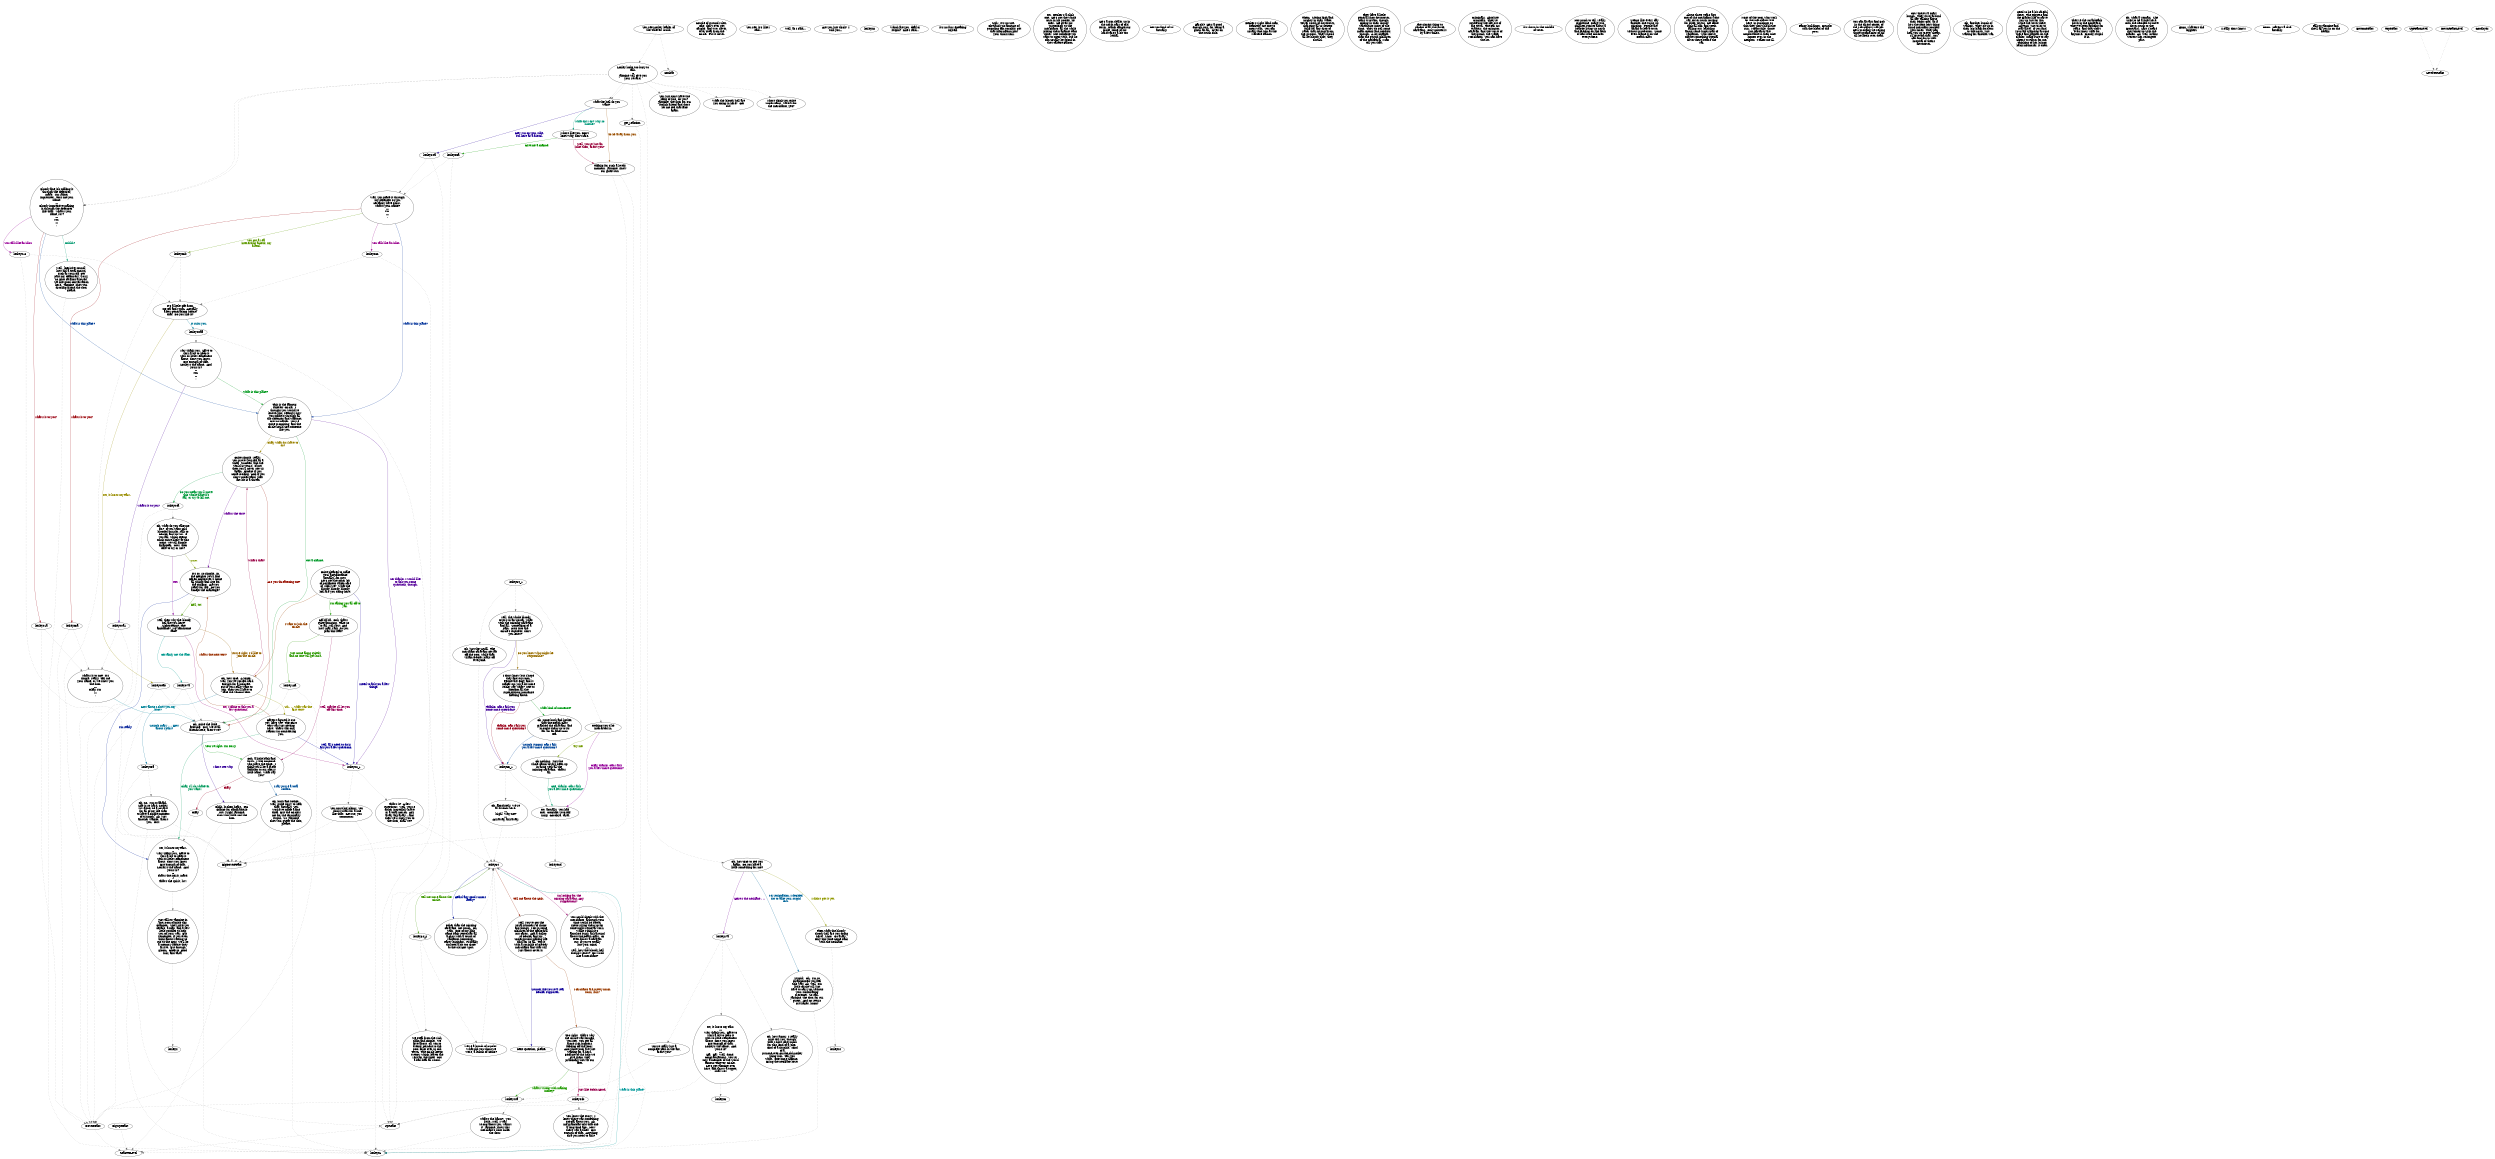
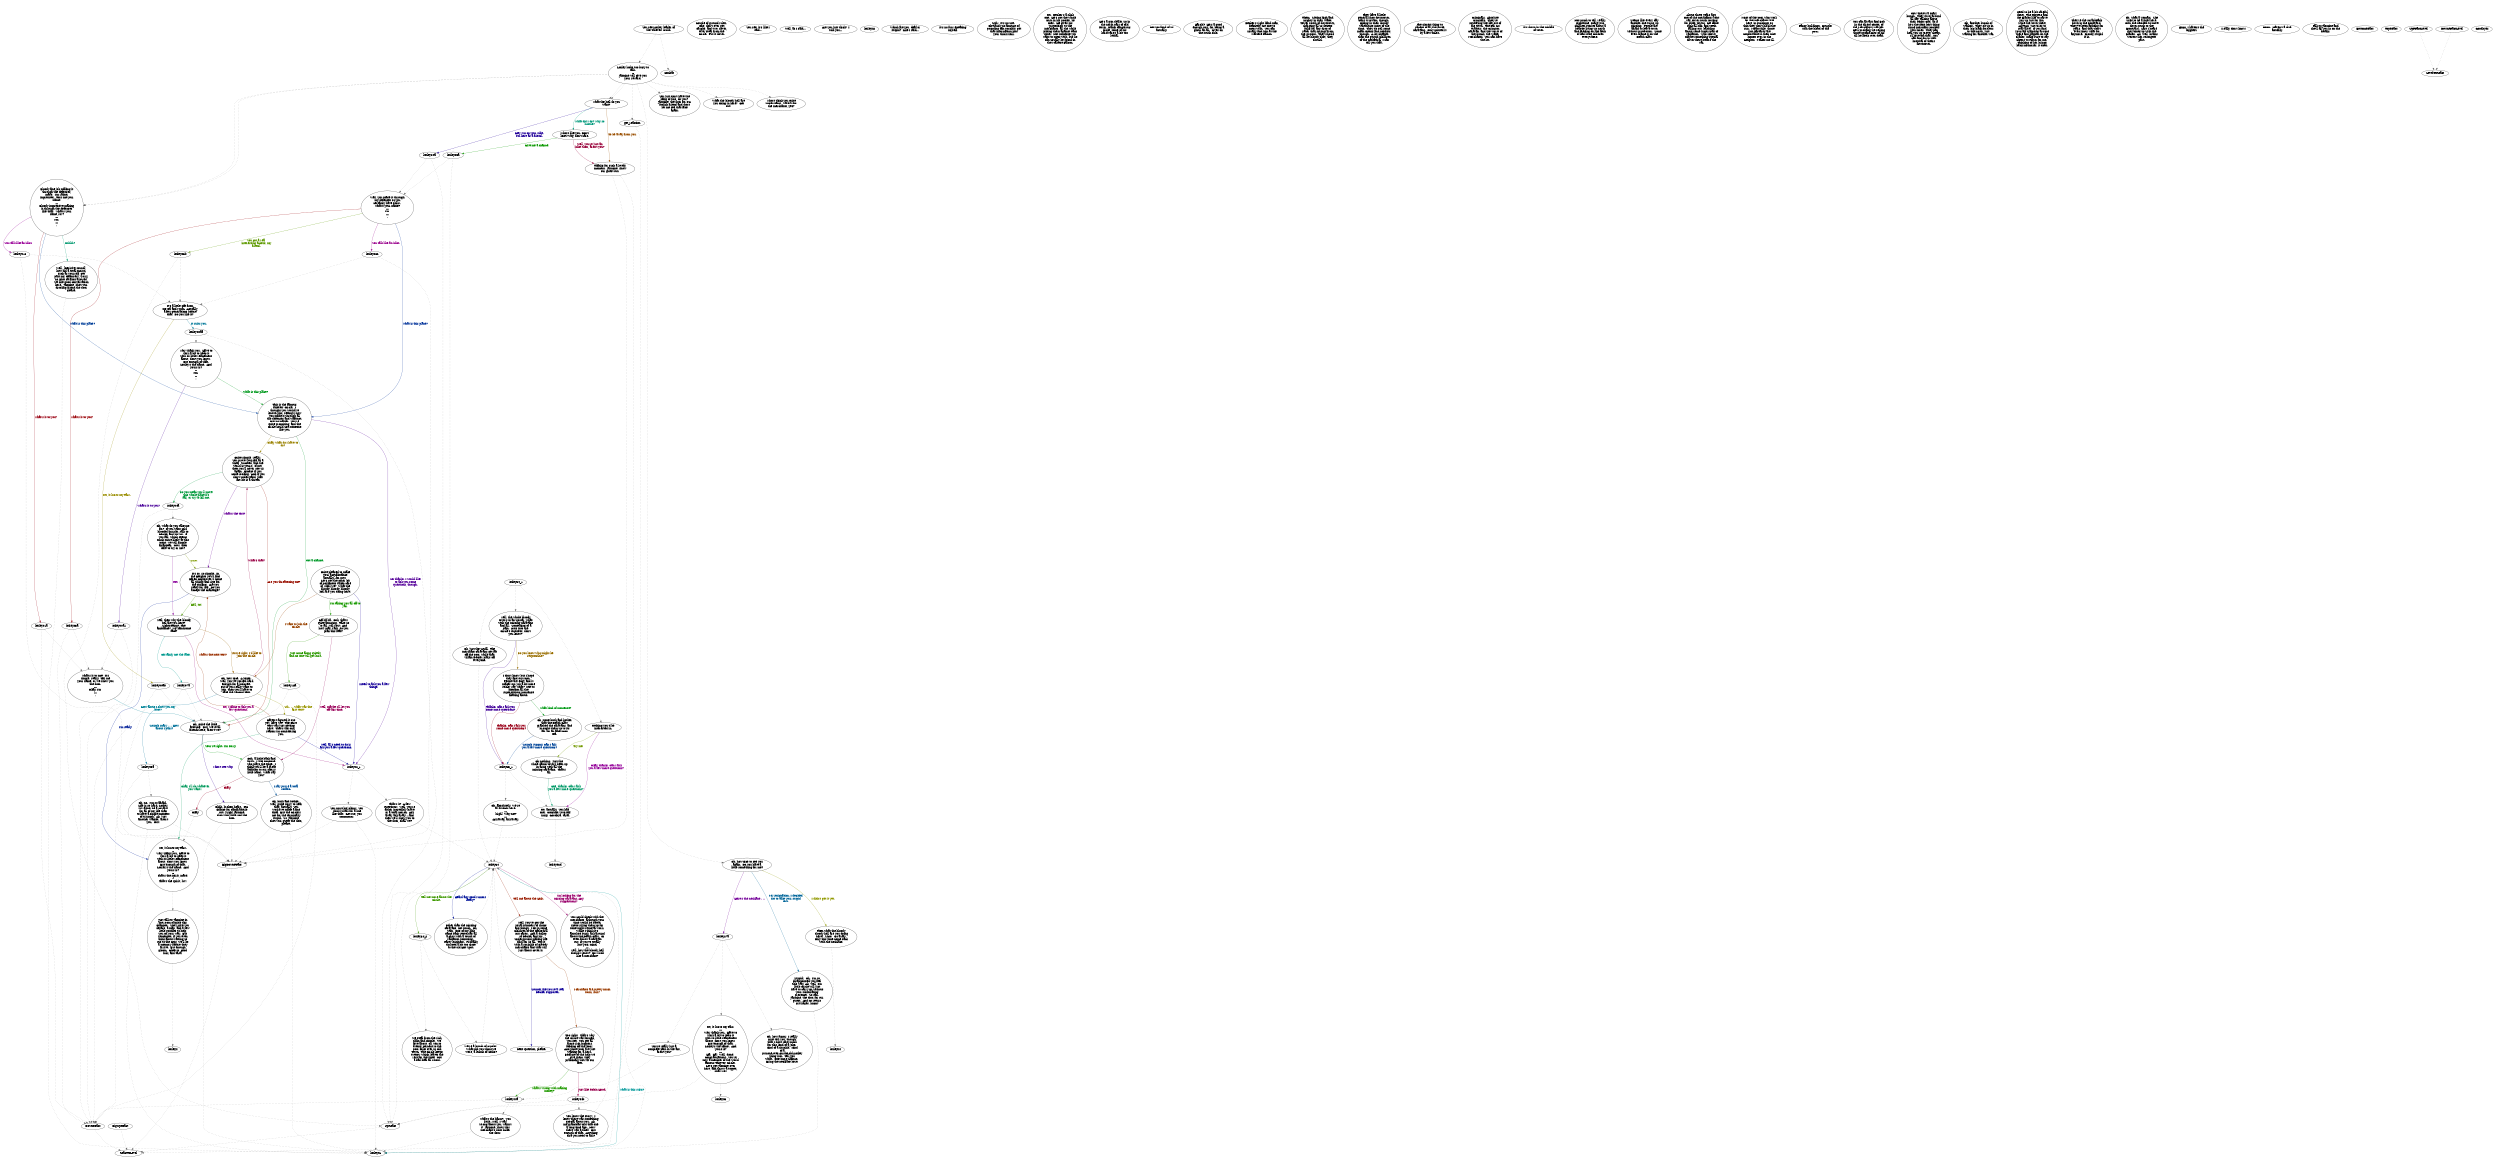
edge "loxley34" -> "loxleyx1": label "What is this place?" -> "What is this suits?"
